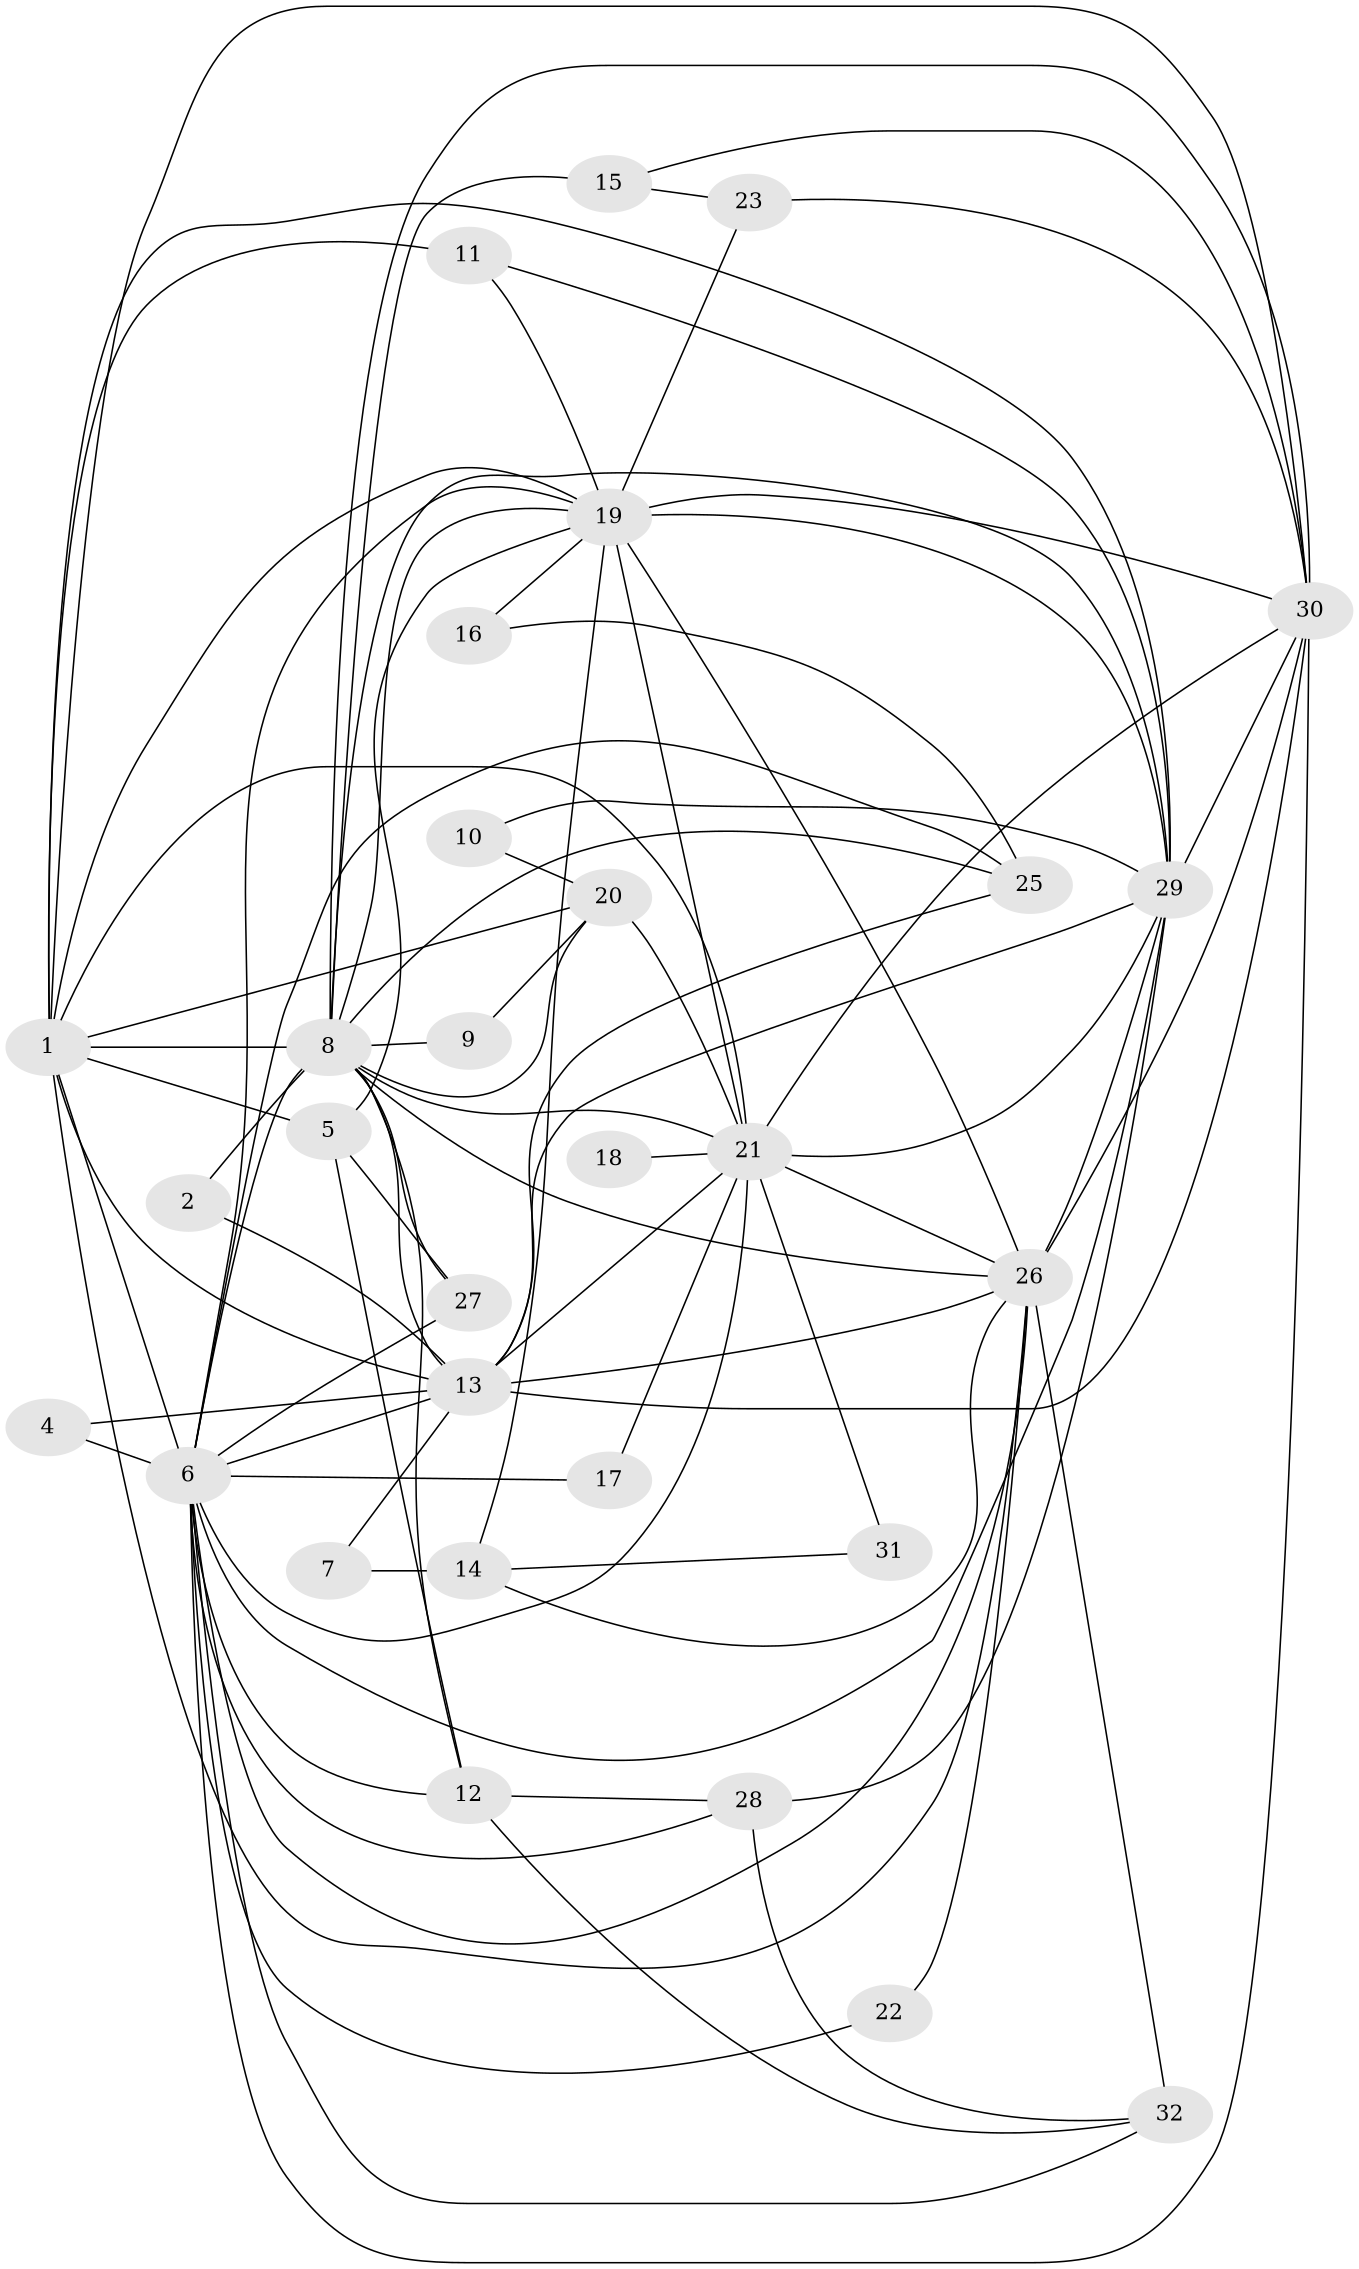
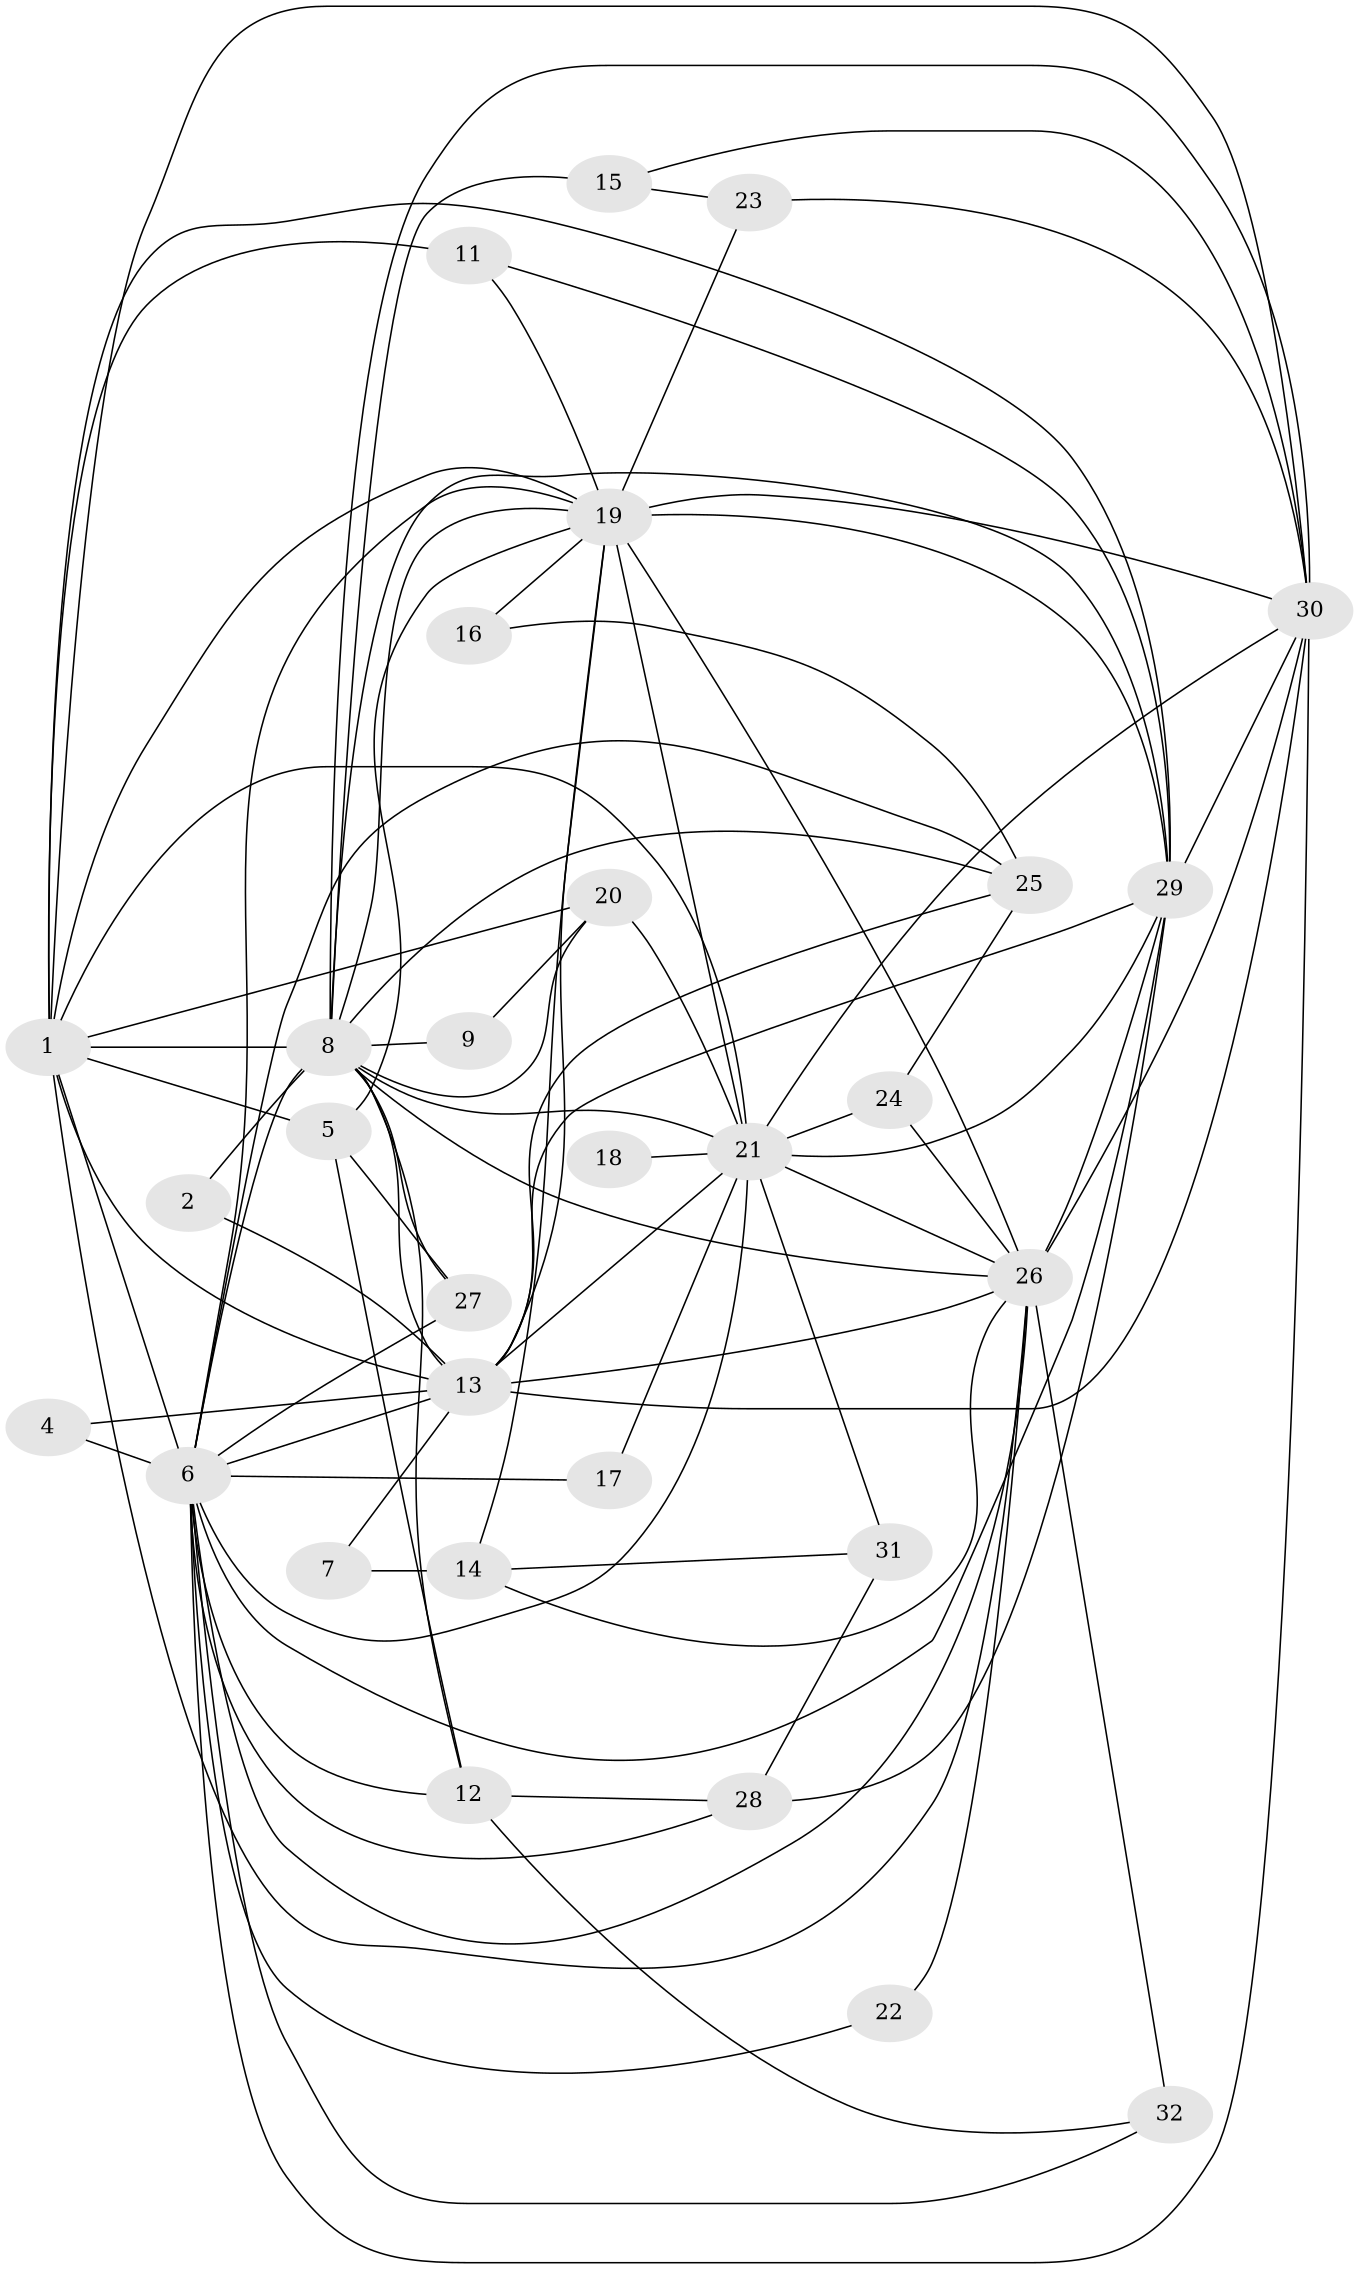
node "10": removed
edge "19" -- "13": added
node "24": added
edge "28" -- "32": now "28" -- "31"
